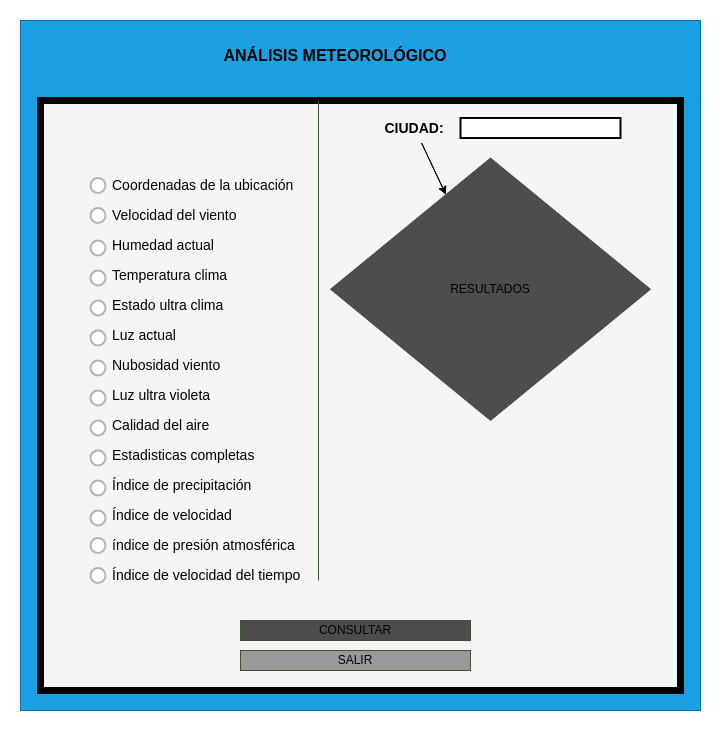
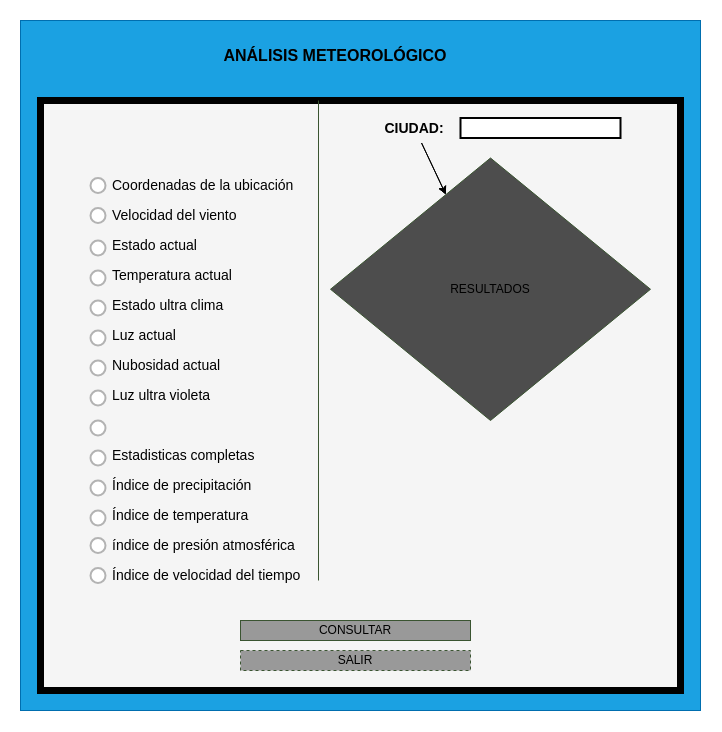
node "Humedad actual": label "Humedad actual" -> "Estado actual"
node "Temperatura clima": label "Temperatura clima" -> "Temperatura actual"
node "Nubosidad viento": label "Nubosidad viento" -> "Nubosidad actual"
node "Calidad del aire": removed
node "Índice de velocidad": label "Índice de velocidad" -> "Índice de temperatura"
node "CONSULTAR": fillcolor #4d4d4d -> #999999
node "SALIR": style solid -> dashed
